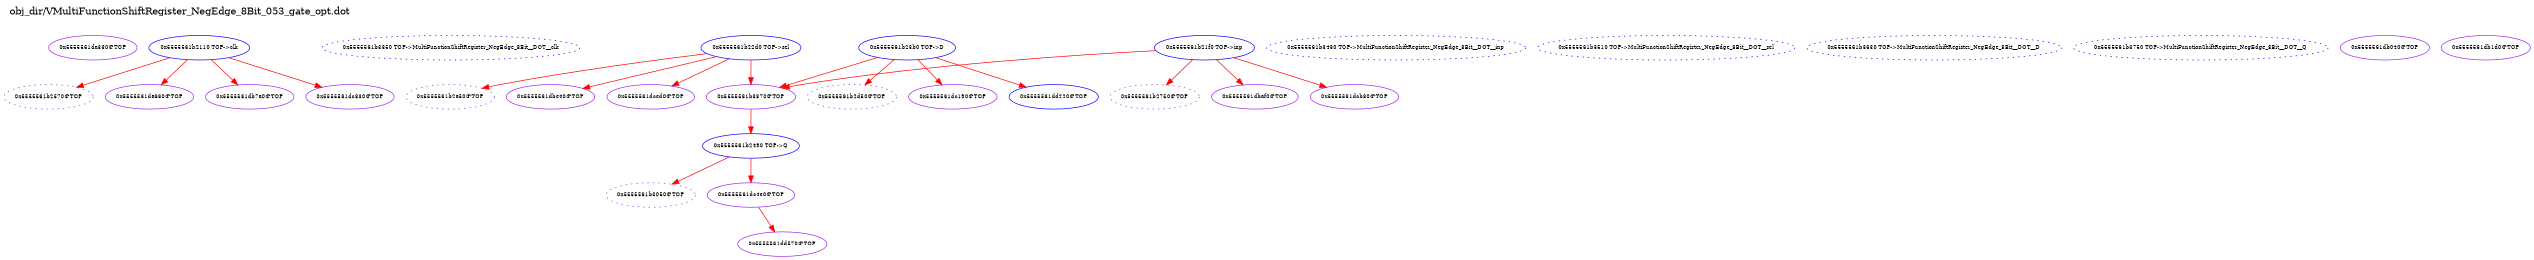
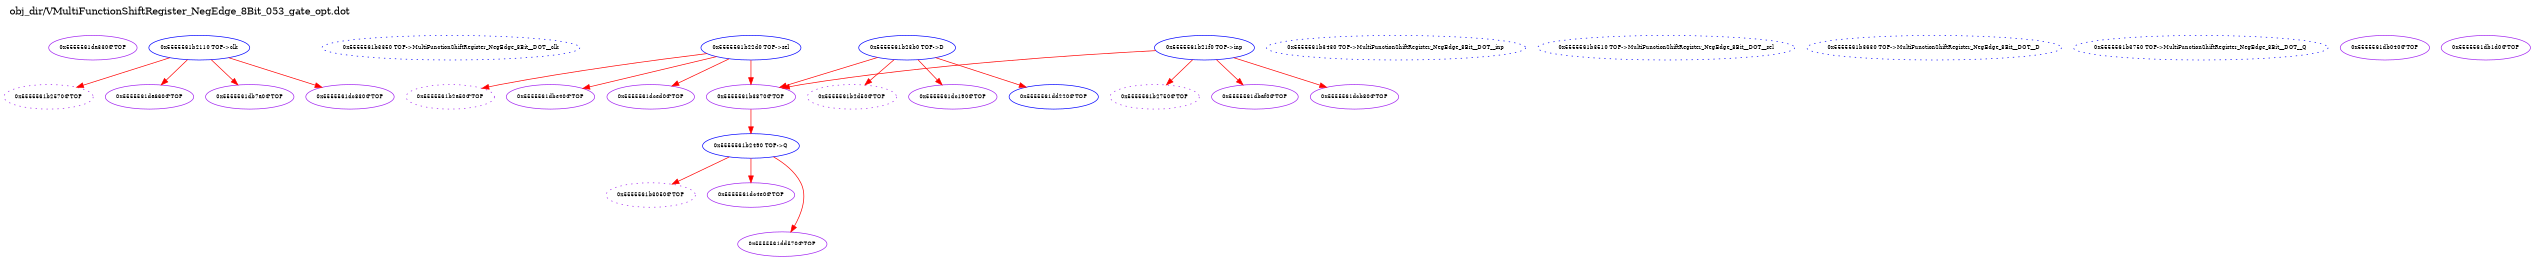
edge "0x5555561dc4e0@TOP" -> "0x5555561dd570@TOP": now "0x5555561b2490 TOP->Q" -> "0x5555561dd570@TOP"
